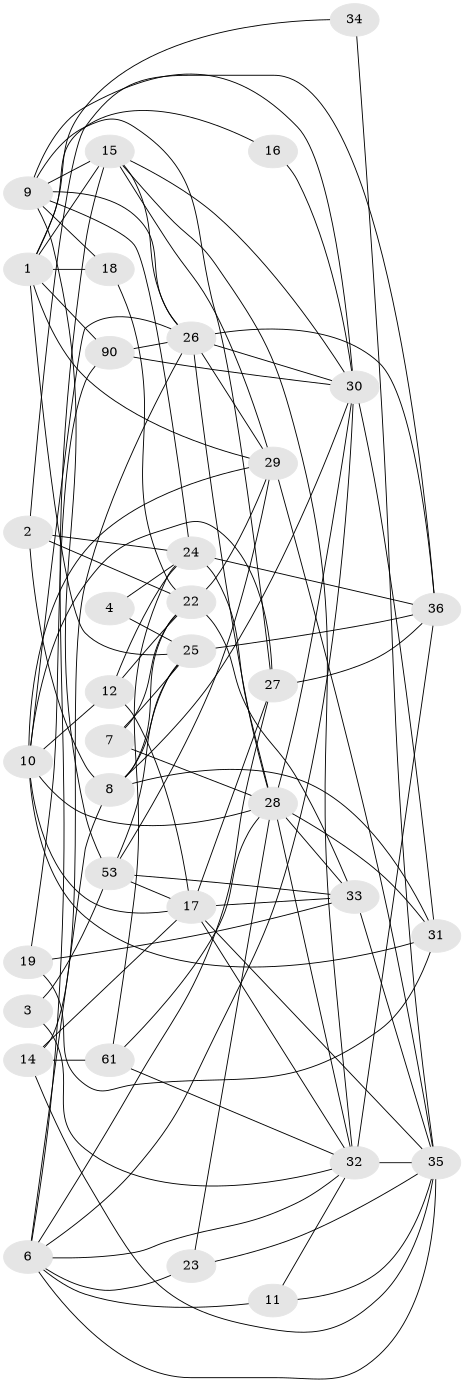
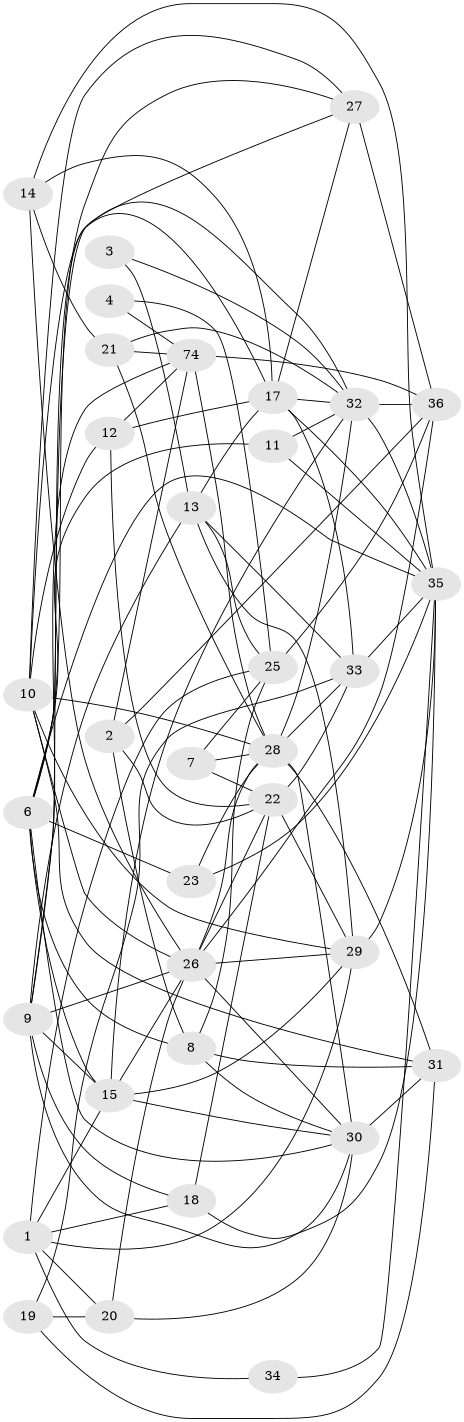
node "16": removed
node "90": label "90" -> "20"
node "24": label "24" -> "74"
edge "22" -- "8": now "22" -- "26"
node "53": label "53" -> "13"
edge "35" -- "18": added
node "61": label "61" -> "21"
